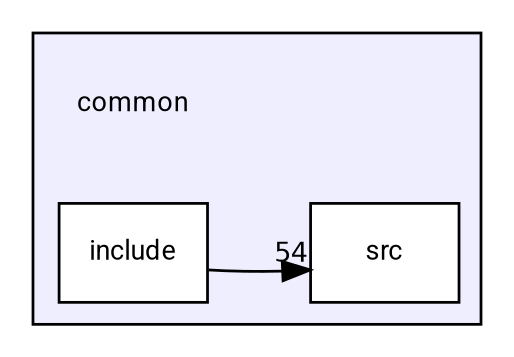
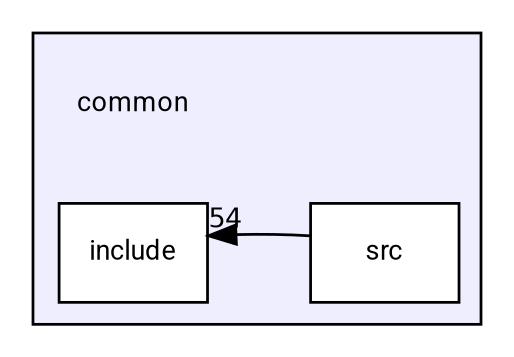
edge "include" -> "src": reversed
